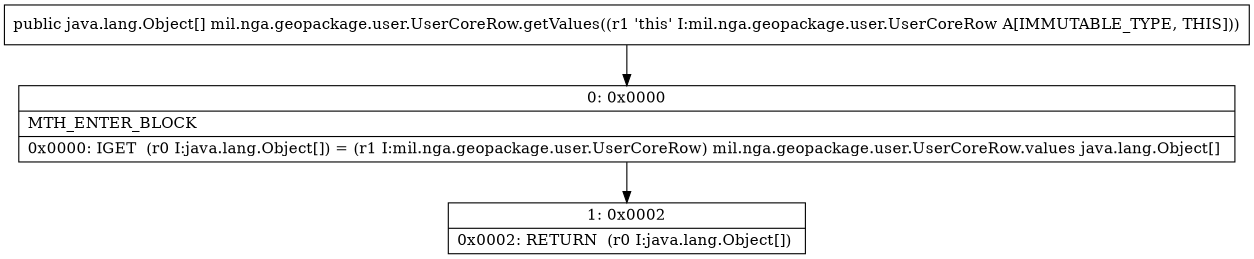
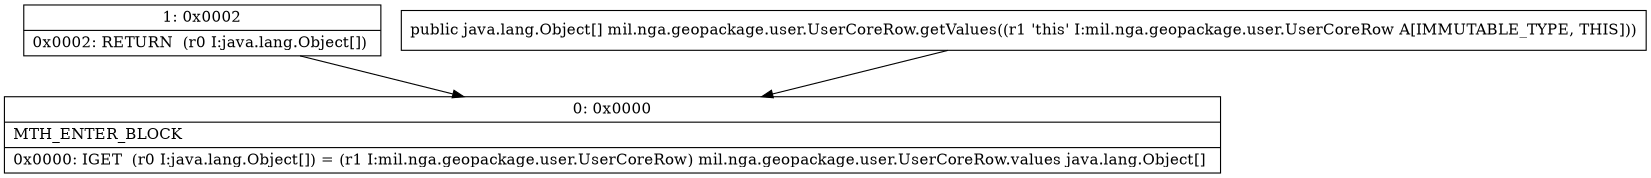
edge "0: 0x0000" -> "1: 0x0002": reversed
